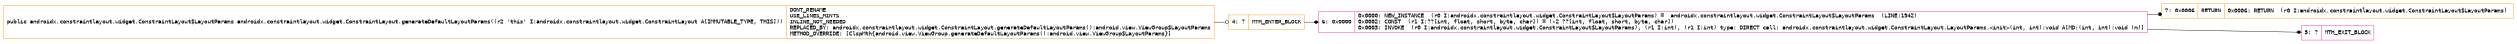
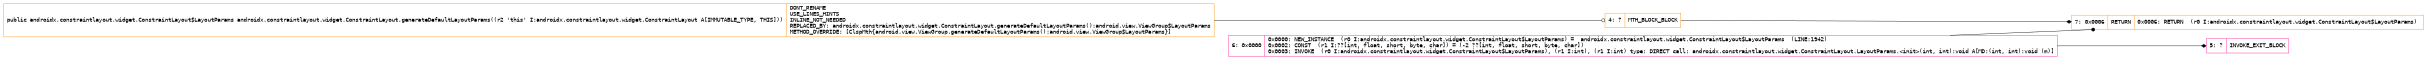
node "4: ?": text "MTH_ENTER_BLOCK" -> "MTH_BLOCK_BLOCK"
edge "4: ?" -> "6: 0x0000": now "4: ?" -> "7: 0x0006"
node "5: ?": text "MTH_EXIT_BLOCK" -> "INVOKE_EXIT_BLOCK"
